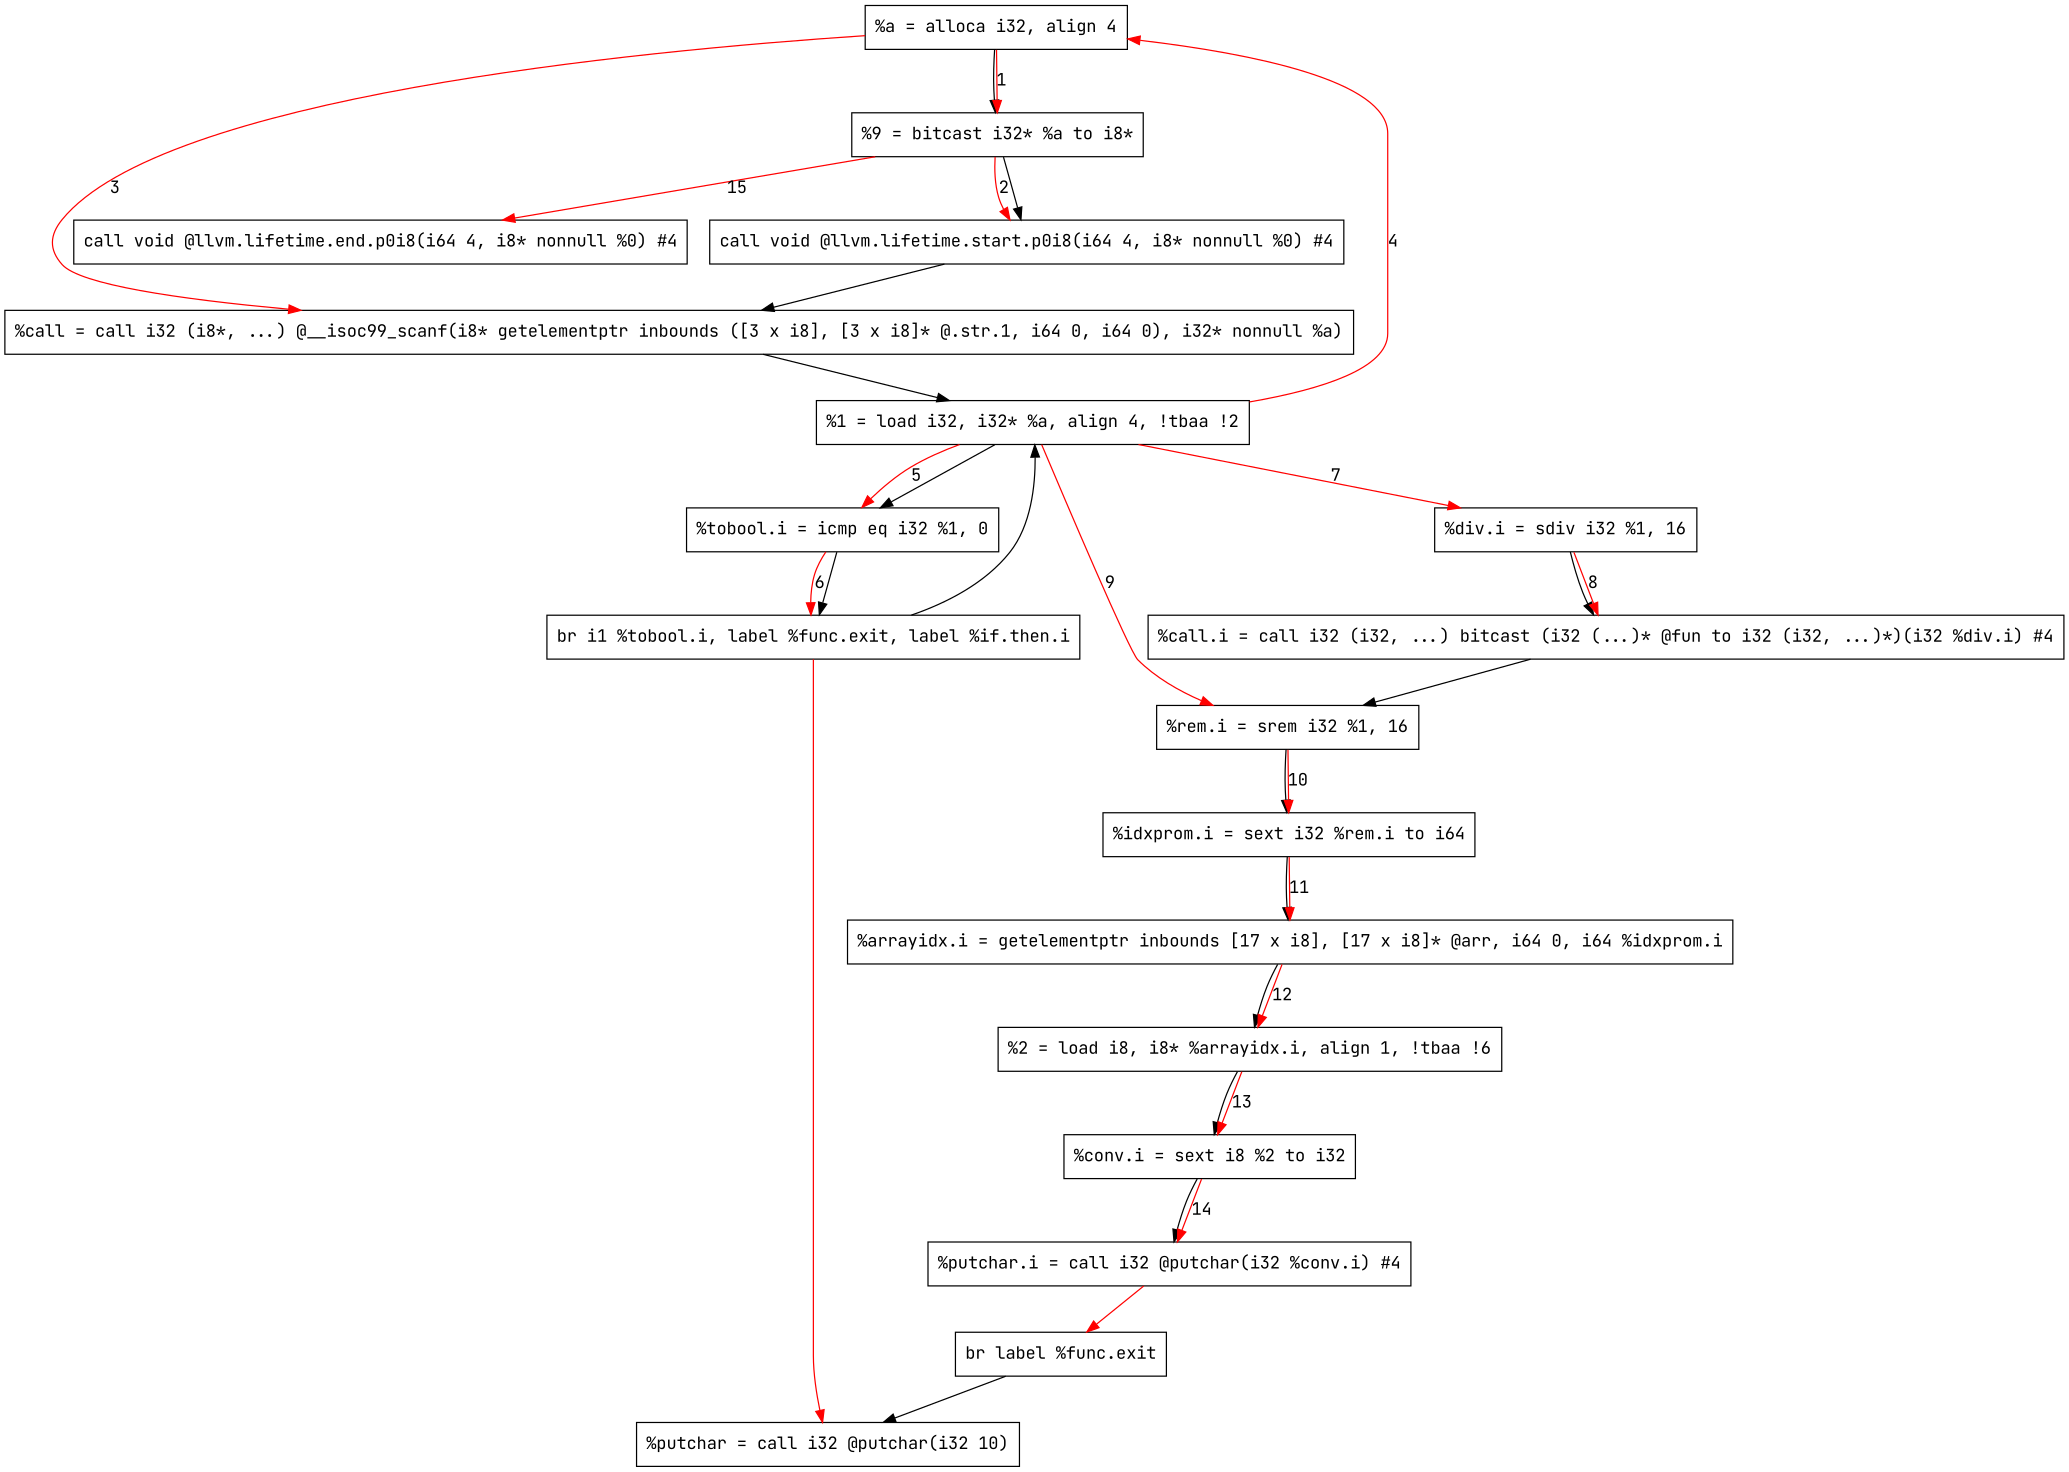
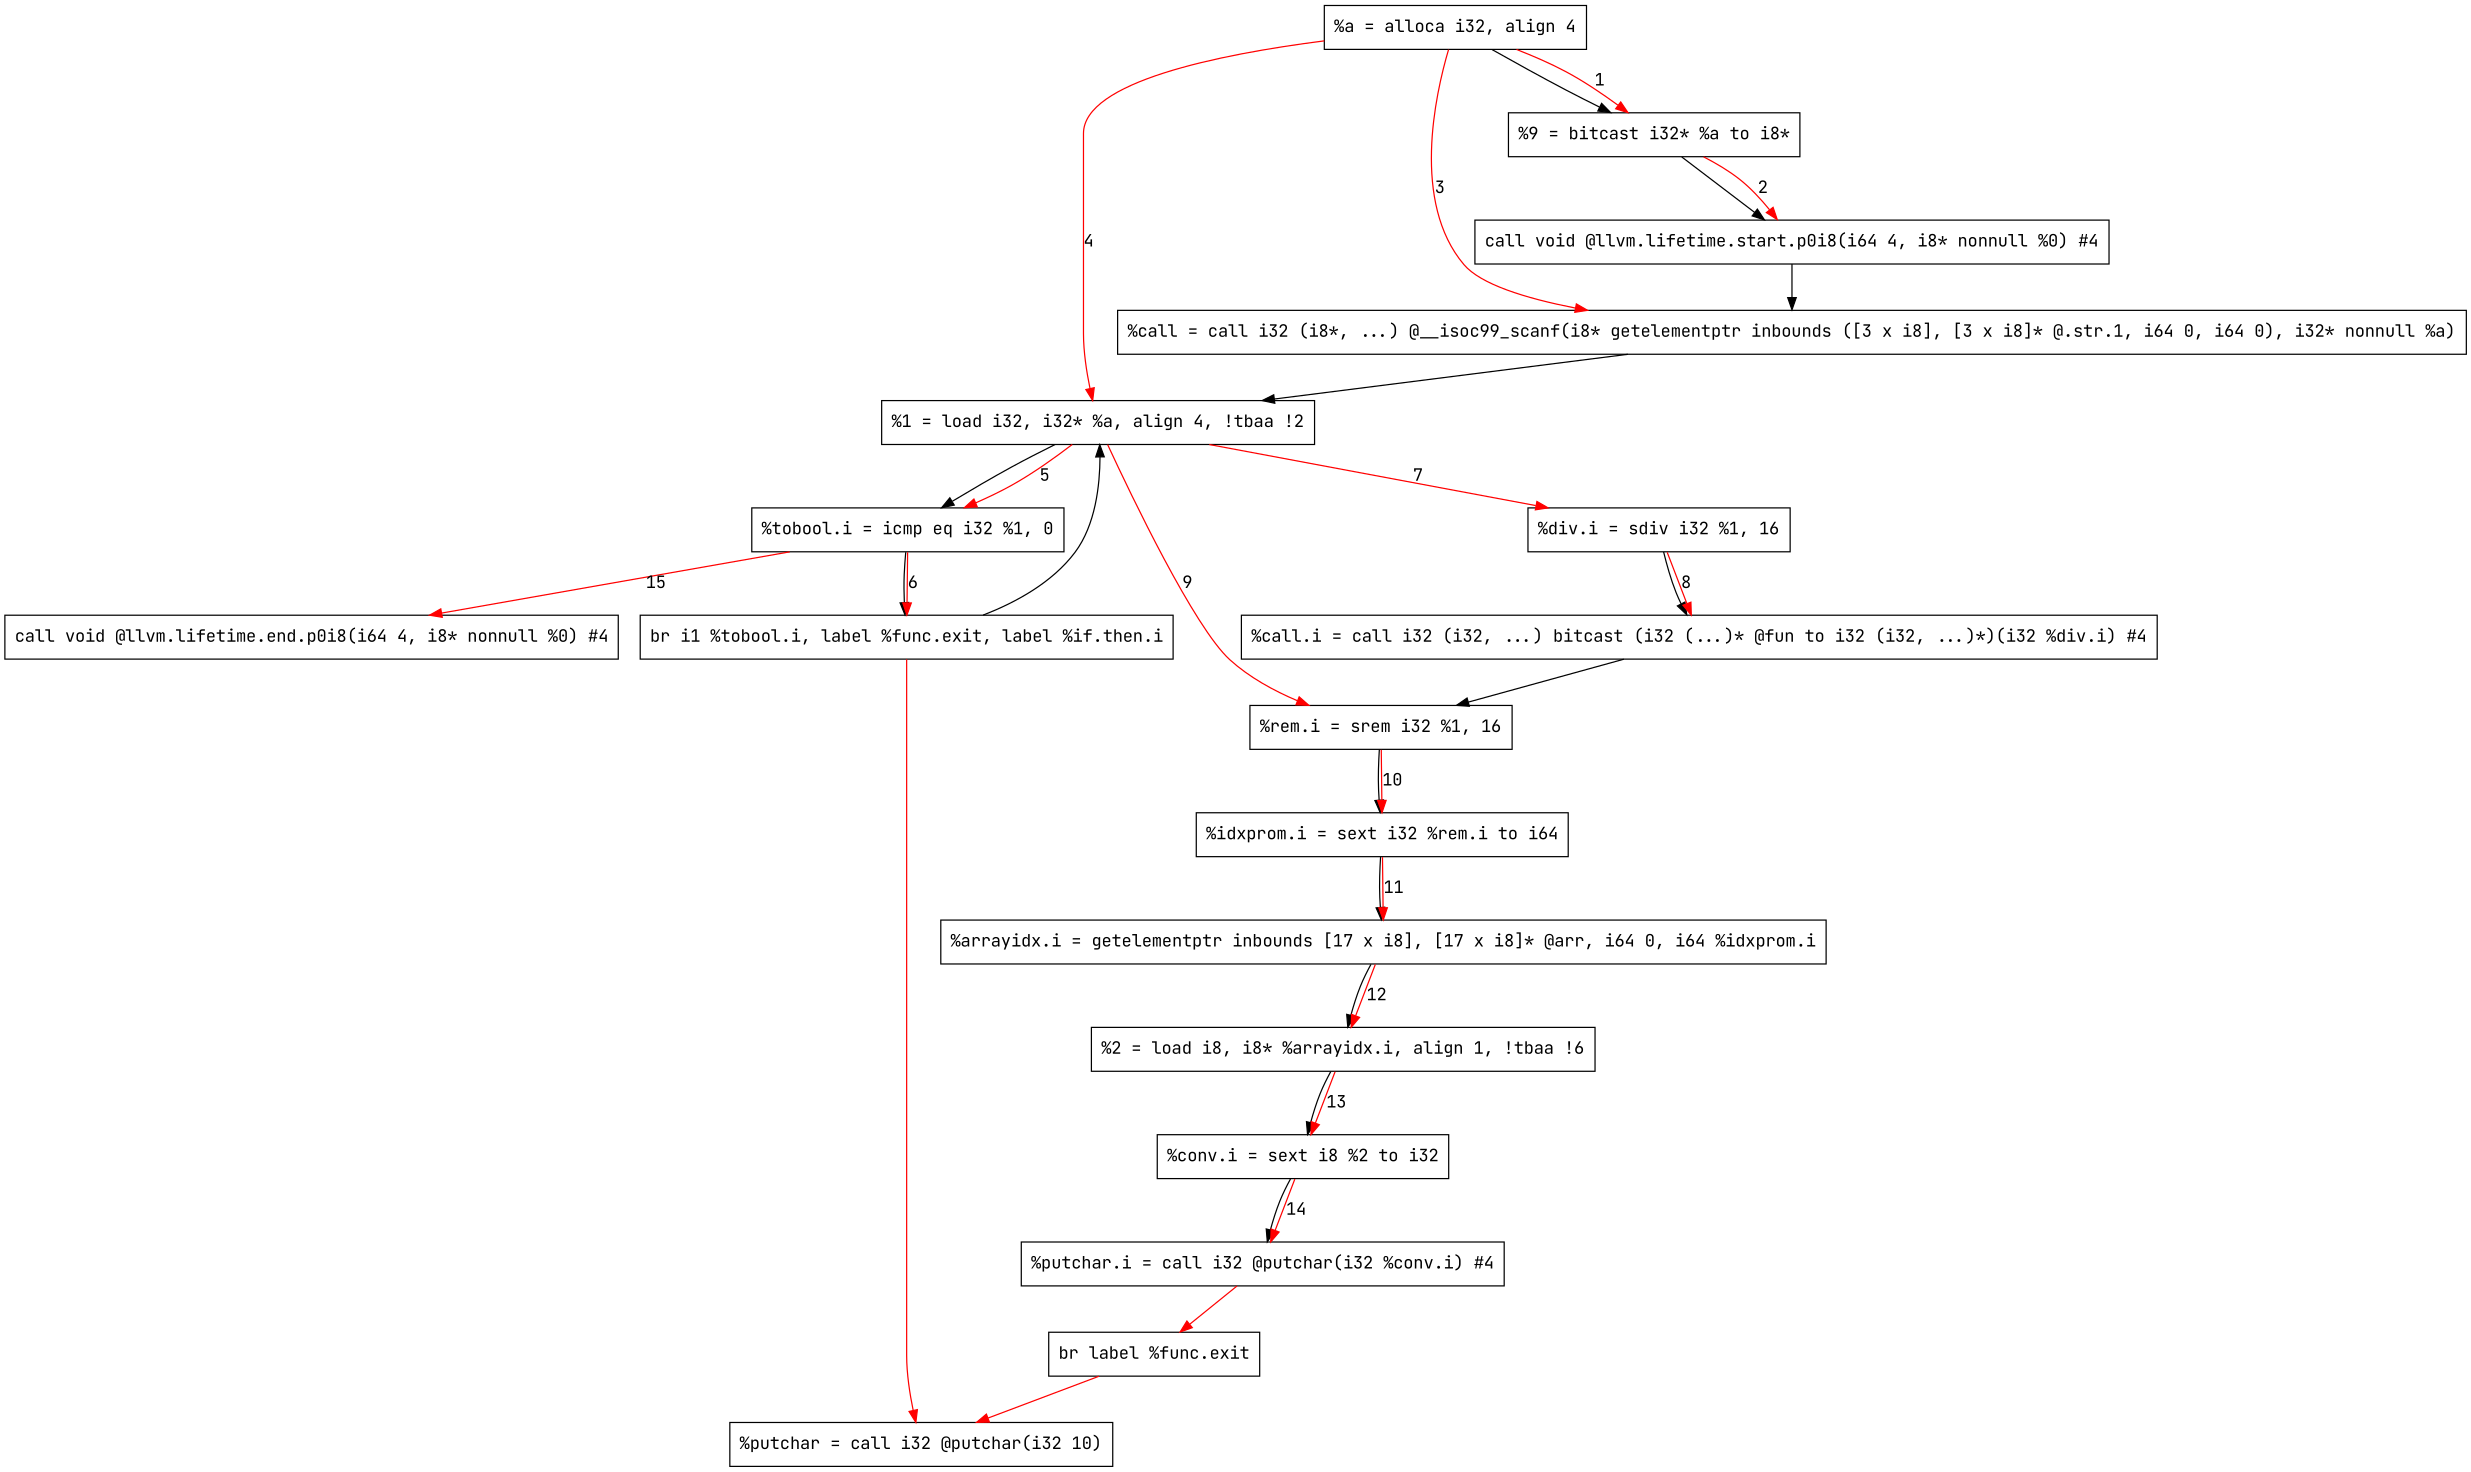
edge "%1 = load i32, i32* %a, align 4, !tbaa !2" -> "%a = alloca i32, align 4": reversed
edge "%9 = bitcast i32* %a to i8*" -> "call void @llvm.lifetime.end.p0i8(i64 4, i8* nonnull %0) #4": now "%tobool.i = icmp eq i32 %1, 0" -> "call void @llvm.lifetime.end.p0i8(i64 4, i8* nonnull %0) #4"
edge "br label %func.exit" -> "%putchar = call i32 @putchar(i32 10)": color black -> red
